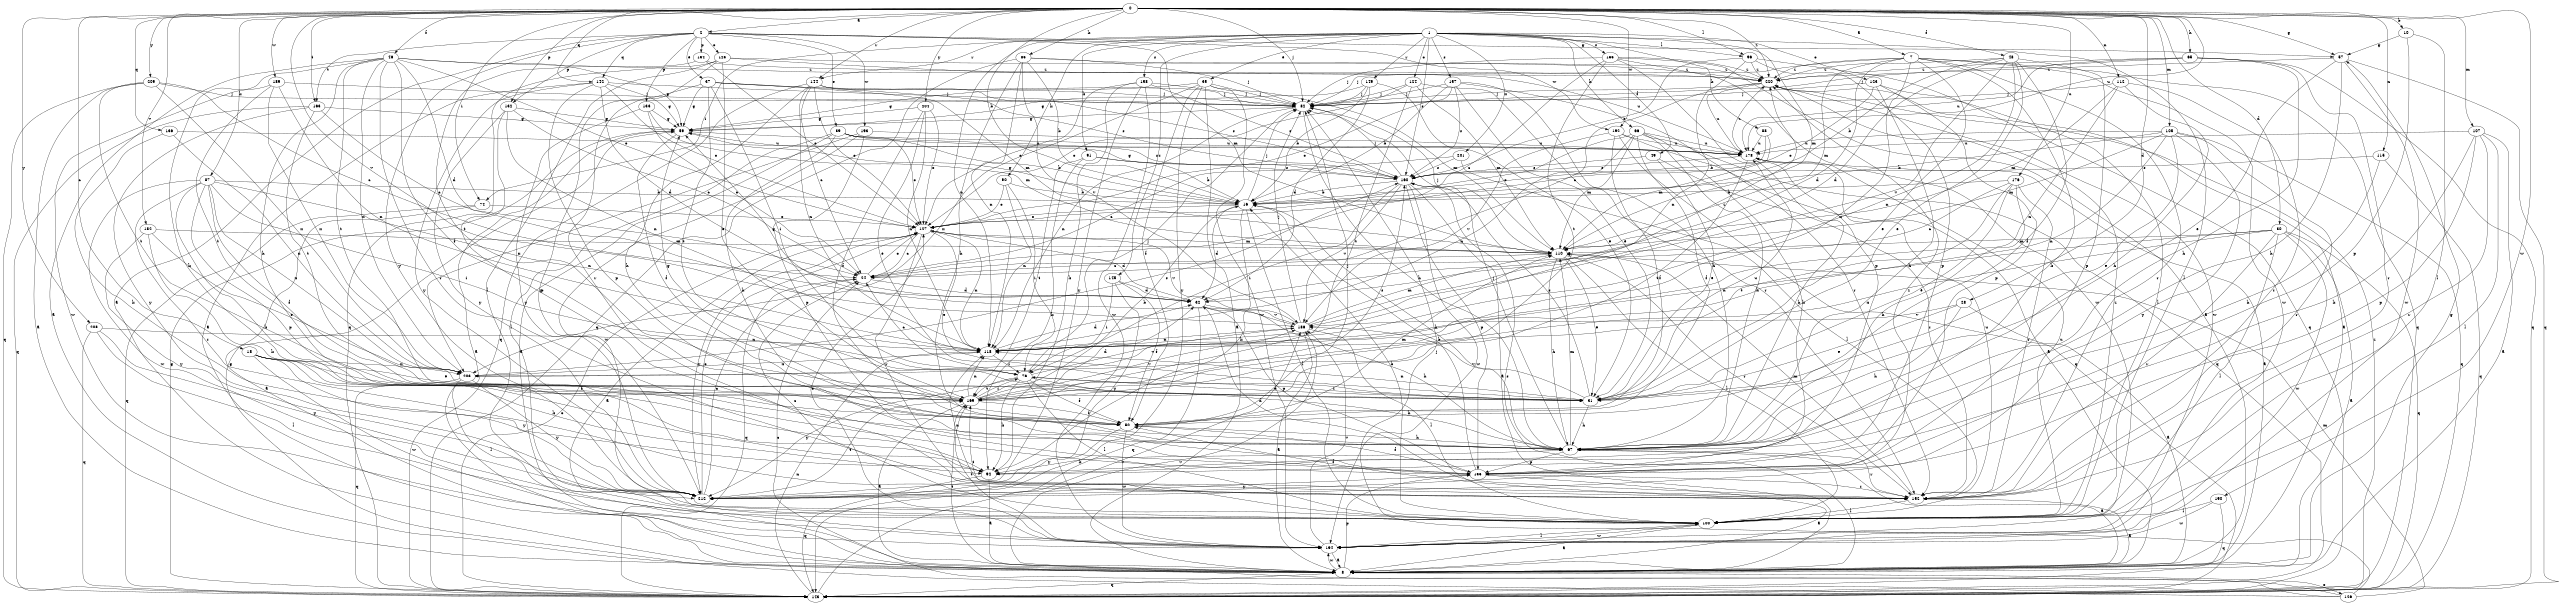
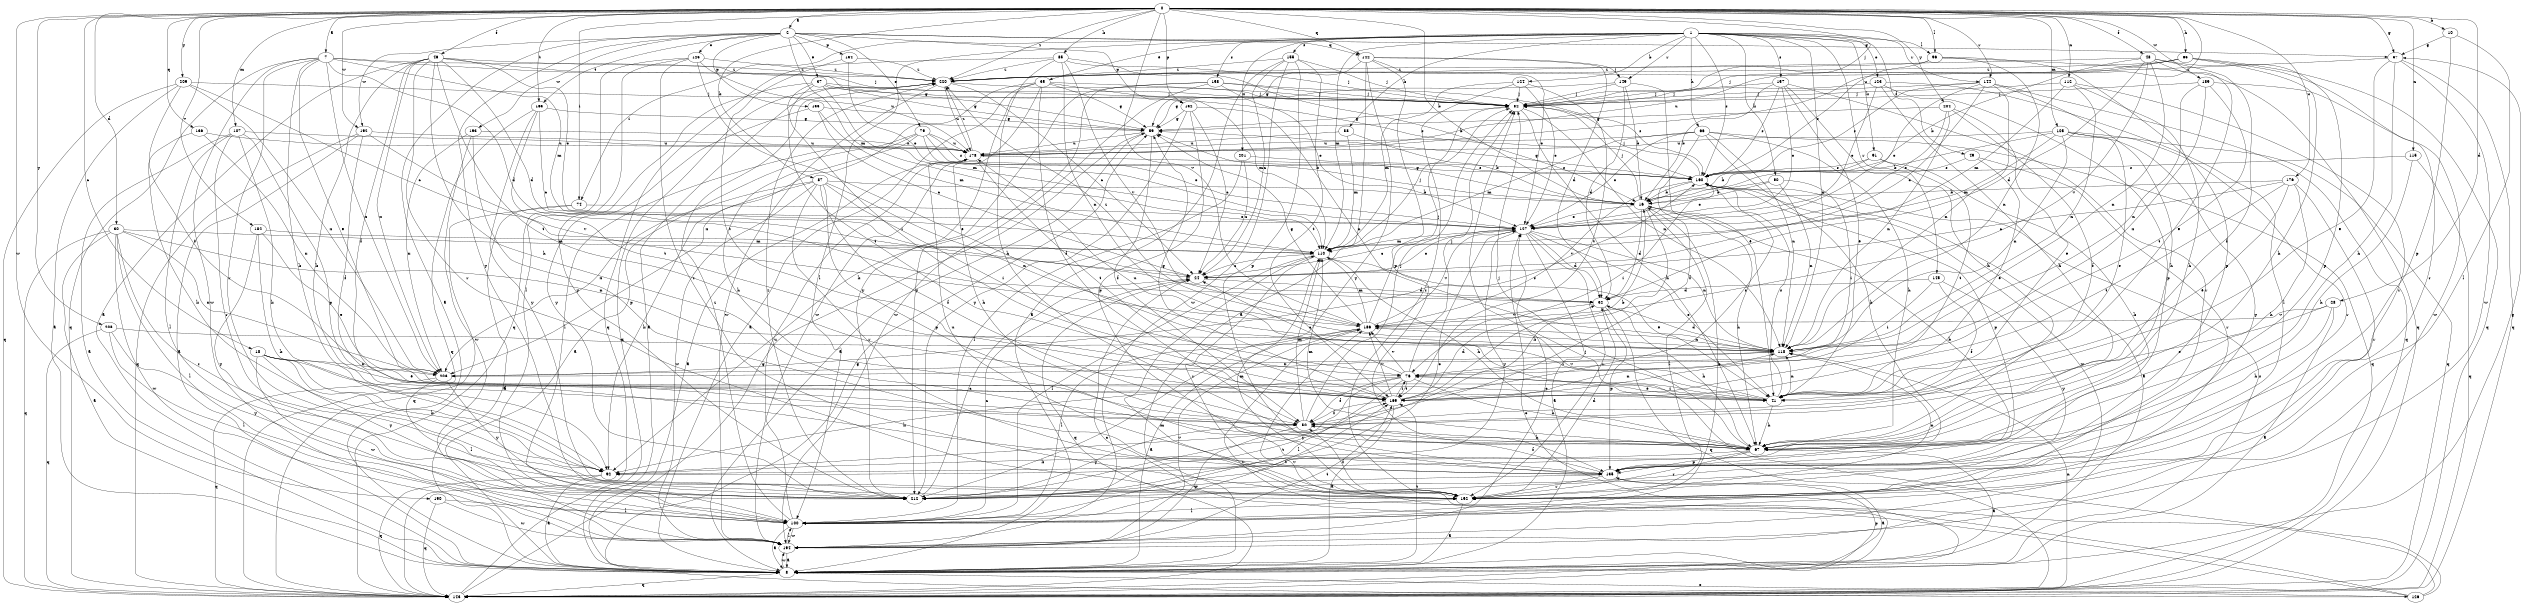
edge "1" -> "124": label "o" -> "b"
edge "142" -> "82": now "142" -> "149"
node "39": label "39" -> "79"
node "31": label "31" -> "41"
